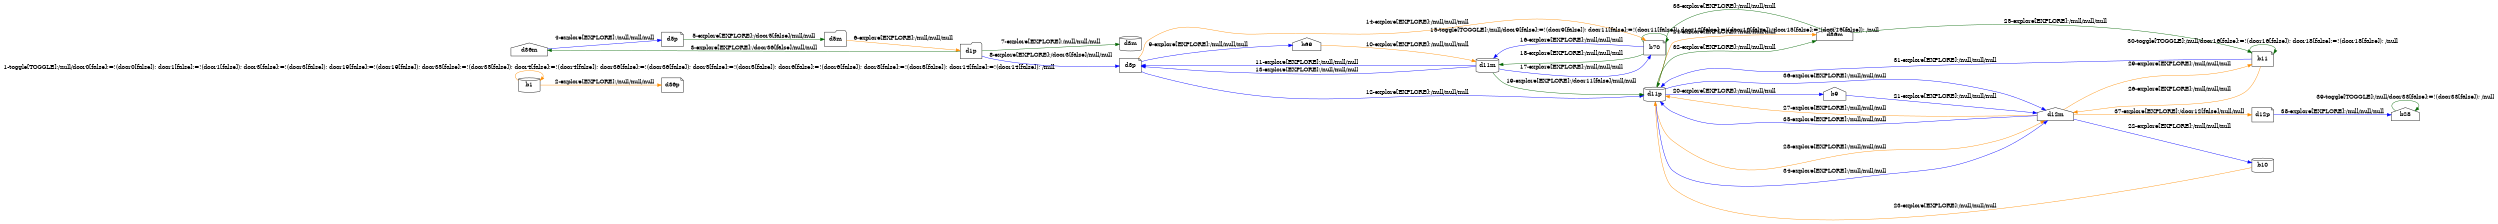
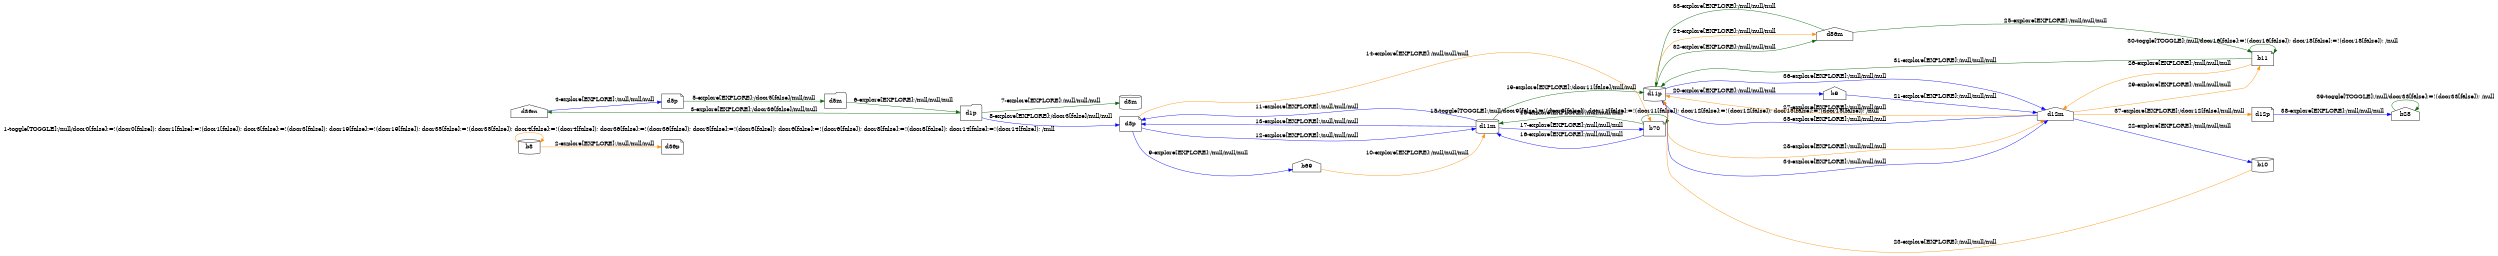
edge "d5m" -> "d1p": color darkorange -> darkgreen
edge "b11" -> "d11p": color blue -> darkgreen
node "b1": label "b1" -> "b8"
edge "d3p" -> "d11p": now "d3p" -> "d11m"
